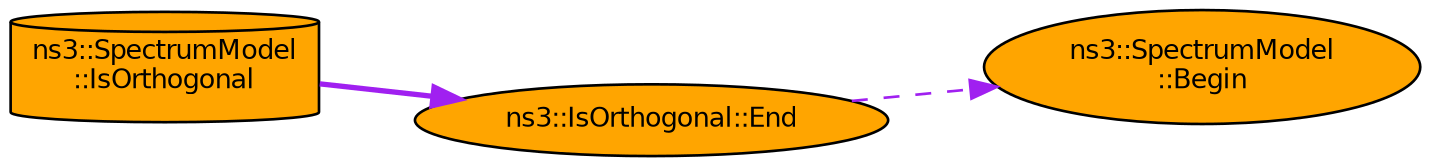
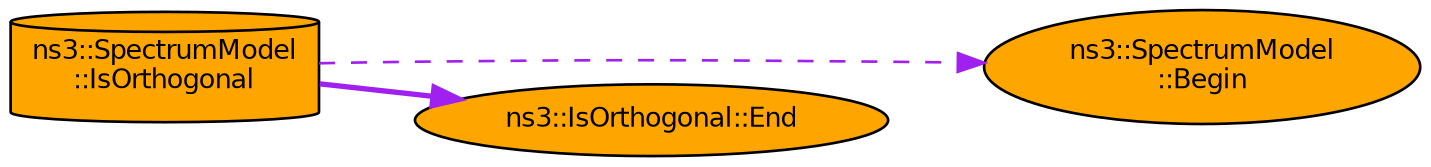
edge "ns3::IsOrthogonal::End" -> "ns3::SpectrumModel ::Begin": now "ns3::SpectrumModel ::IsOrthogonal" -> "ns3::SpectrumModel ::Begin"
